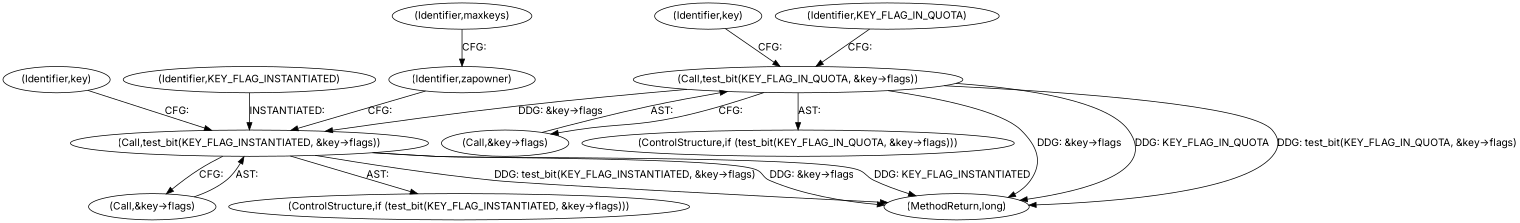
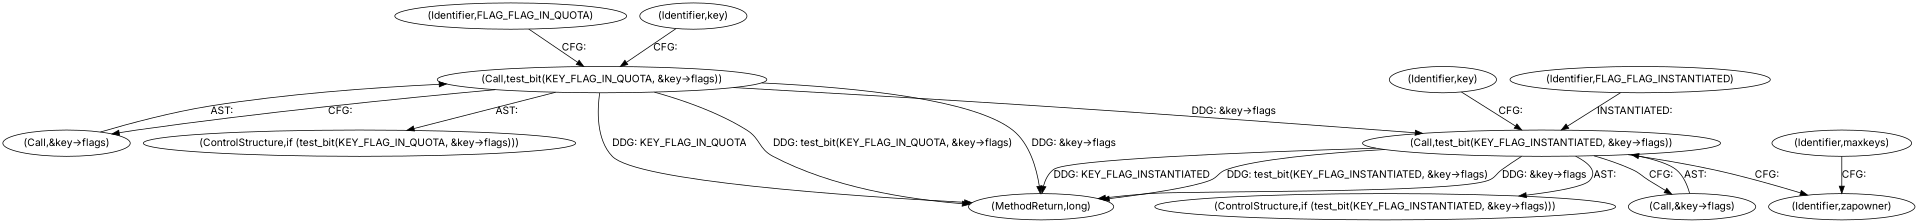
node "(Identifier,KEY_FLAG_IN_QUOTA)": label "(Identifier,KEY_FLAG_IN_QUOTA)" -> "(Identifier,FLAG_FLAG_IN_QUOTA)"
node "(Identifier,KEY_FLAG_INSTANTIATED)": label "(Identifier,KEY_FLAG_INSTANTIATED)" -> "(Identifier,FLAG_FLAG_INSTANTIATED)"
edge "(Identifier,zapowner)" -> "(Call,test_bit(KEY_FLAG_INSTANTIATED, &key->flags))": reversed
